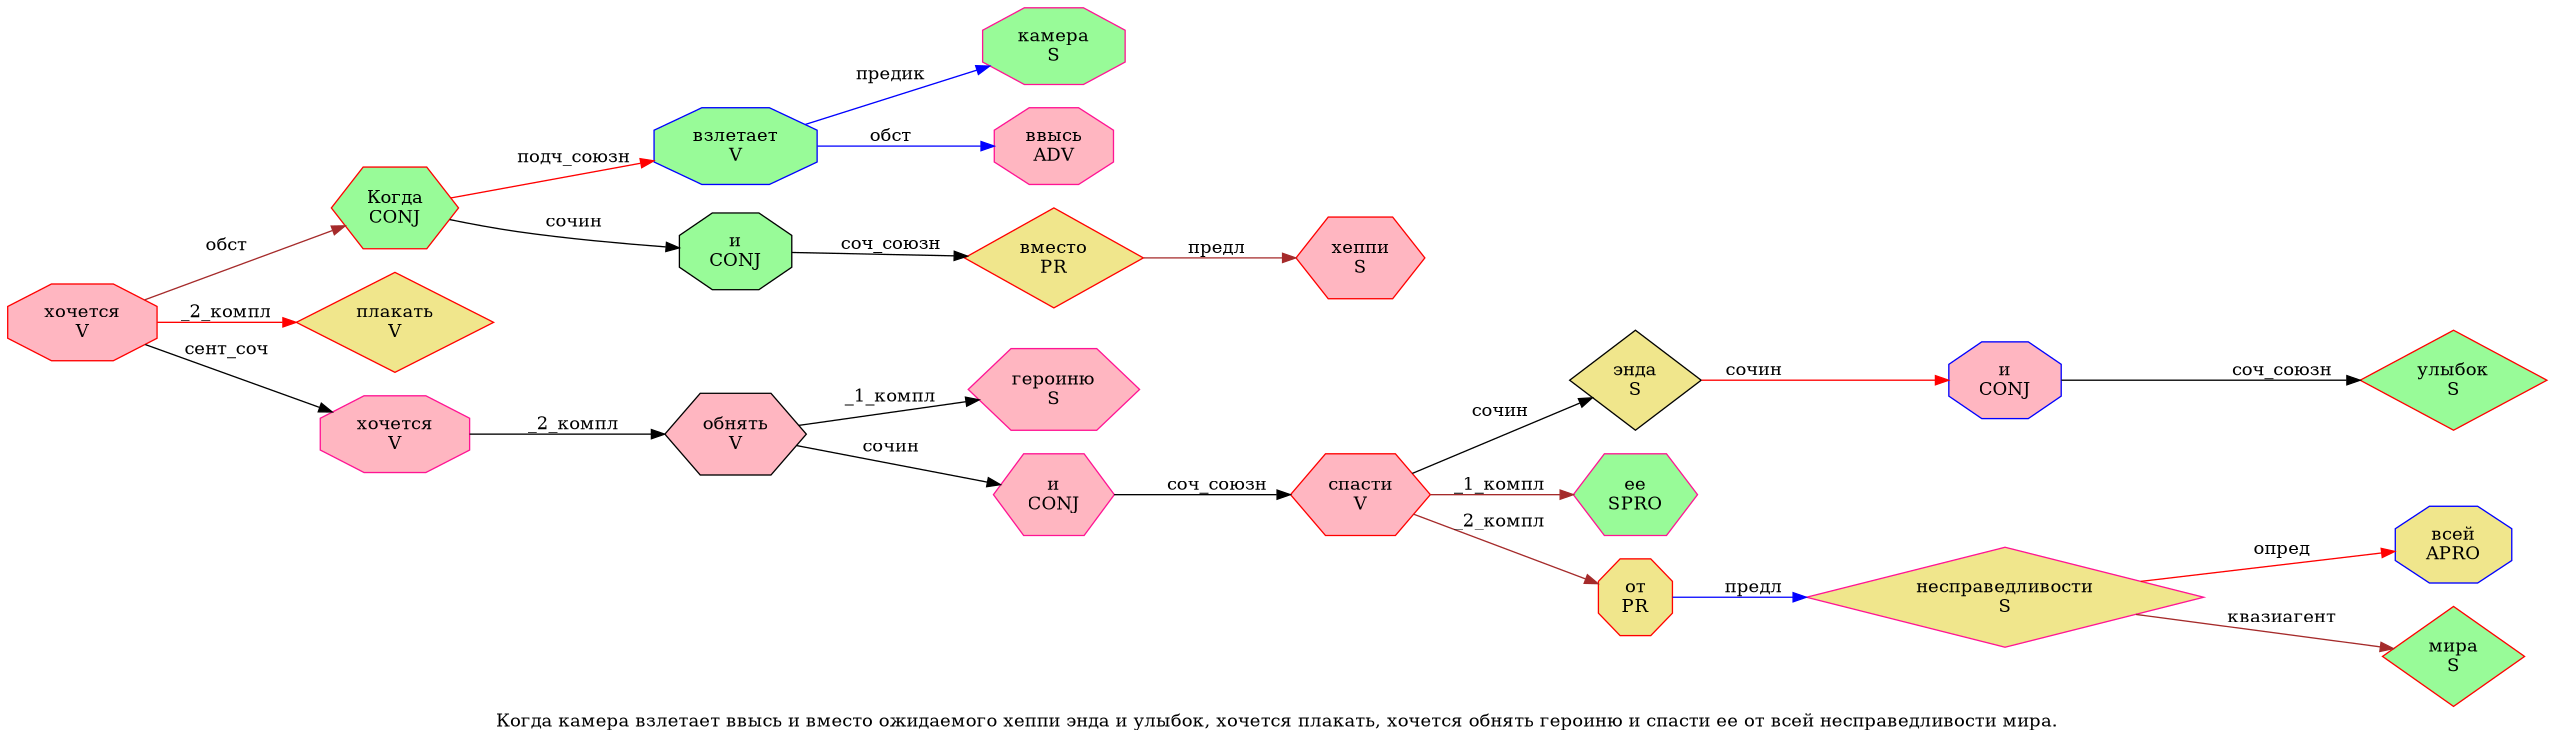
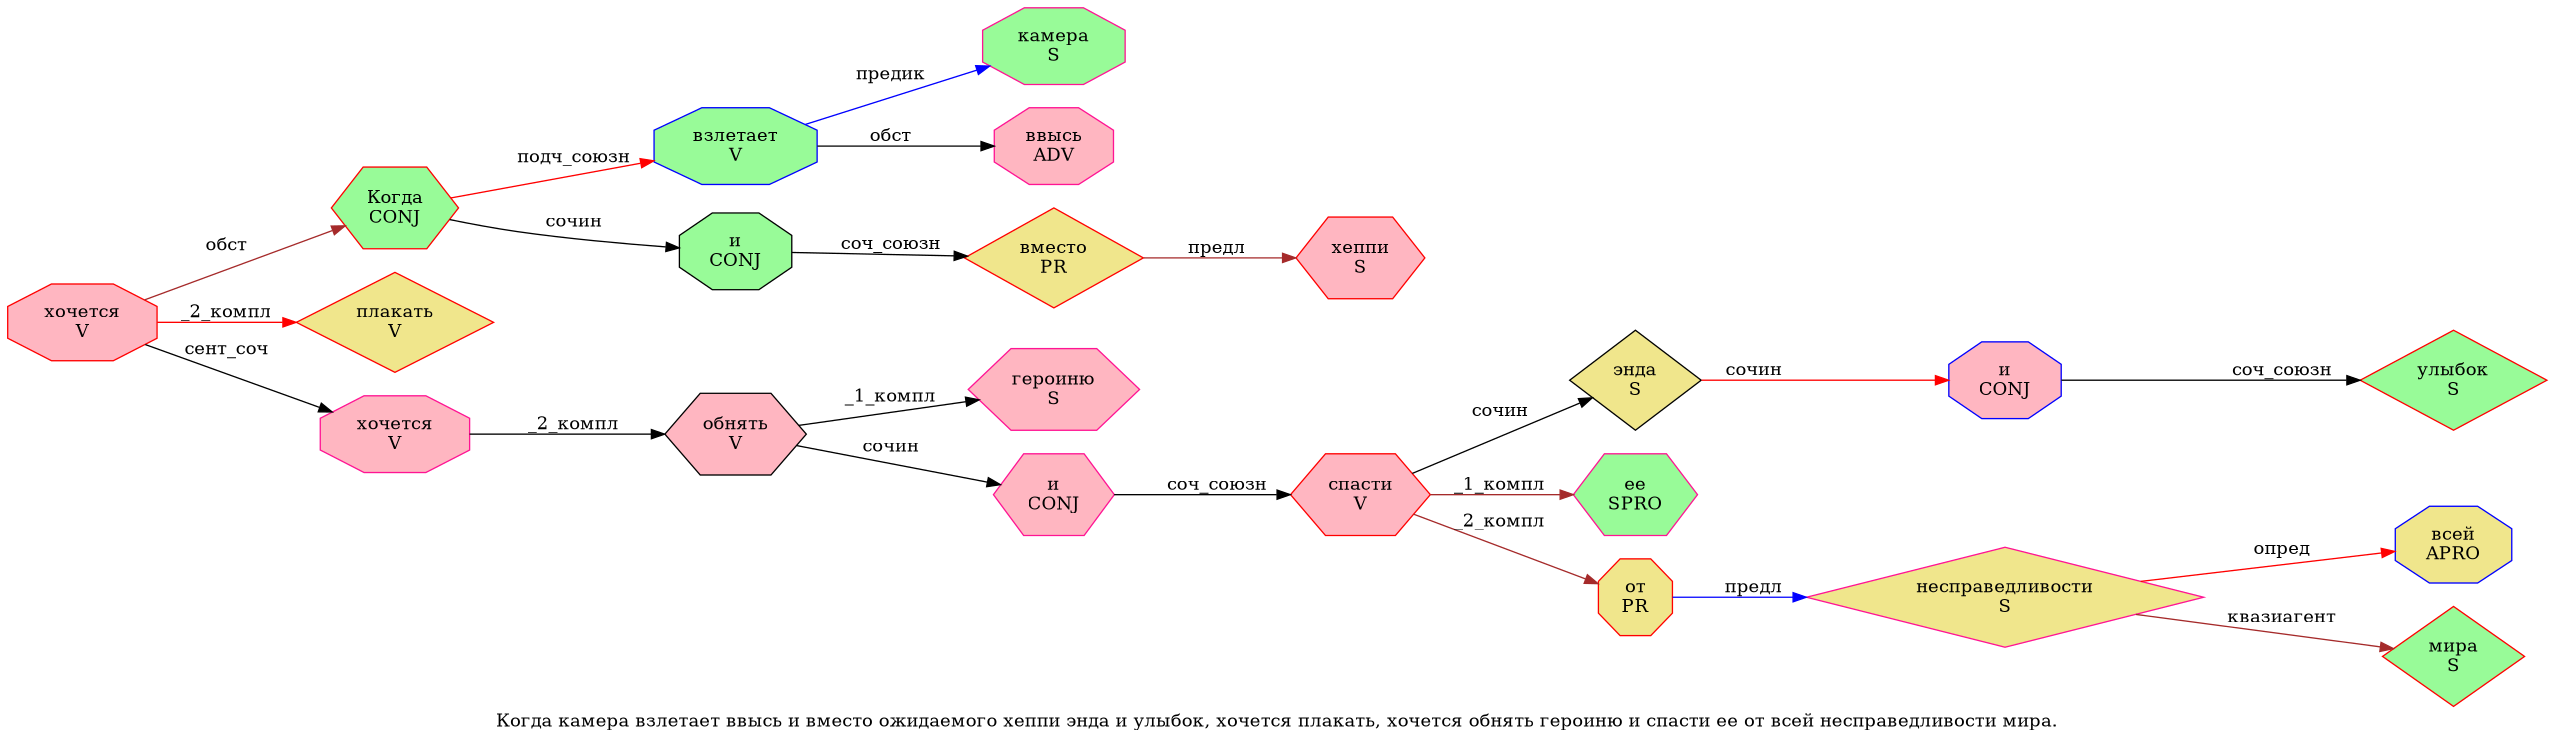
edge "взлетает V" -> "ввысь ADV": color blue -> black
